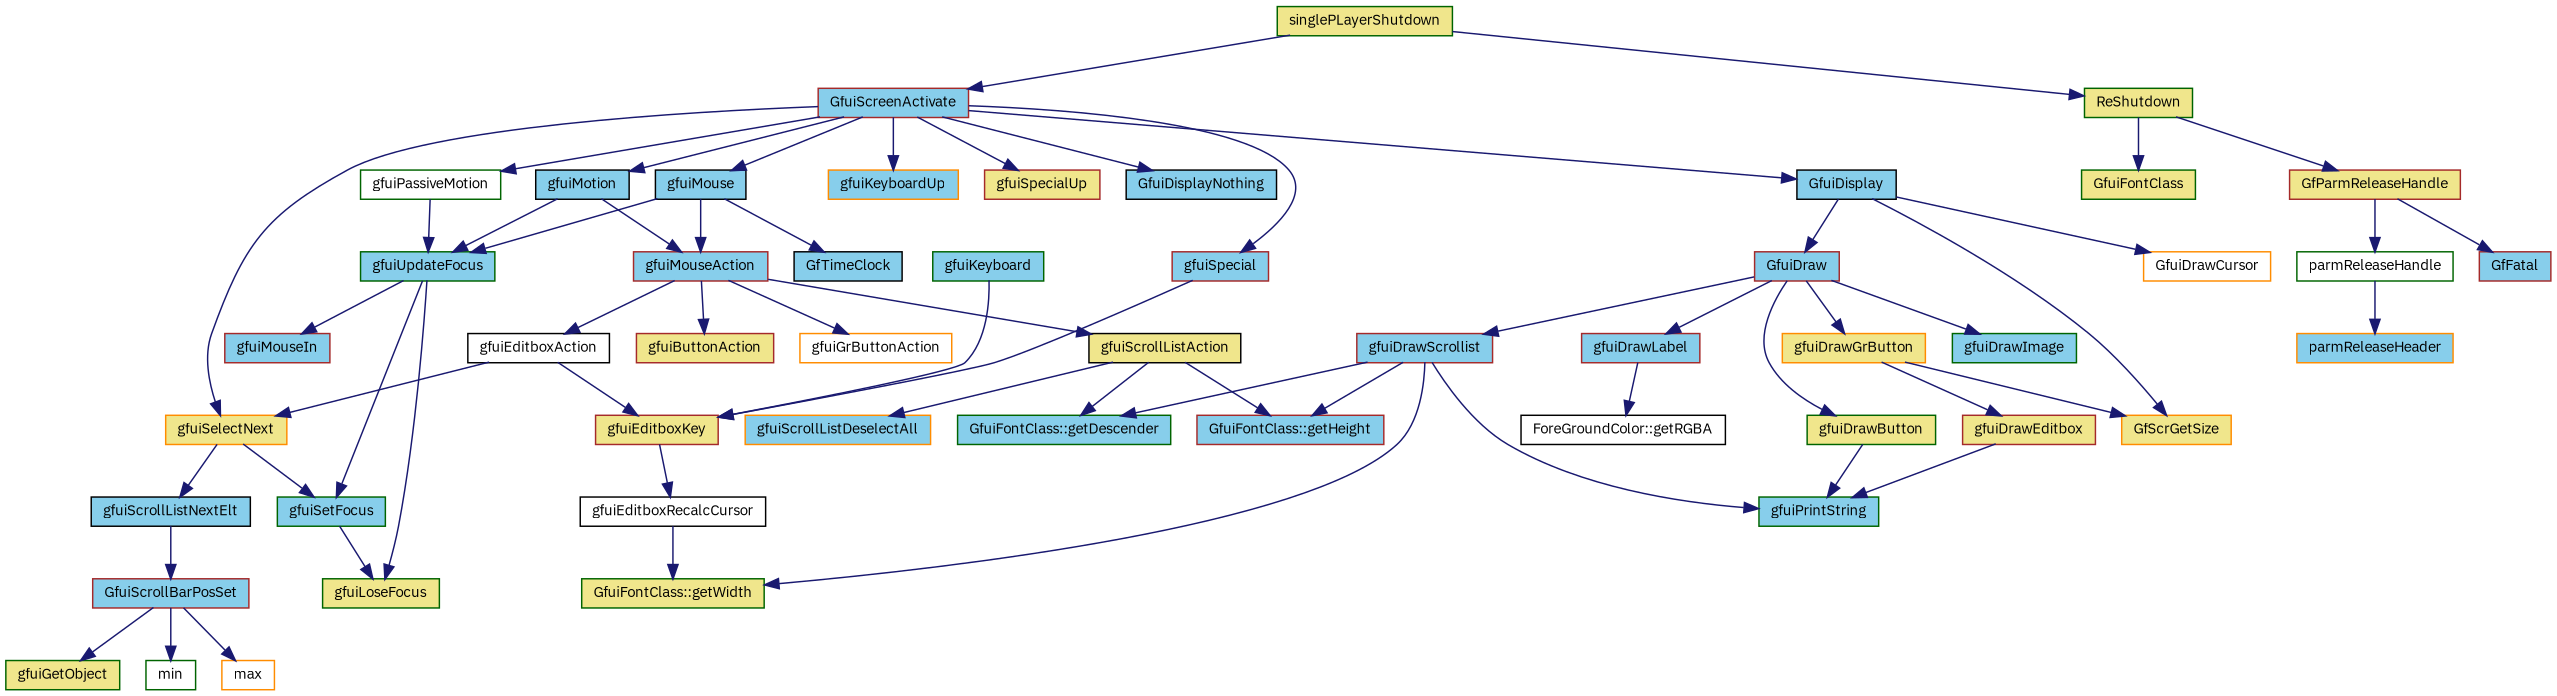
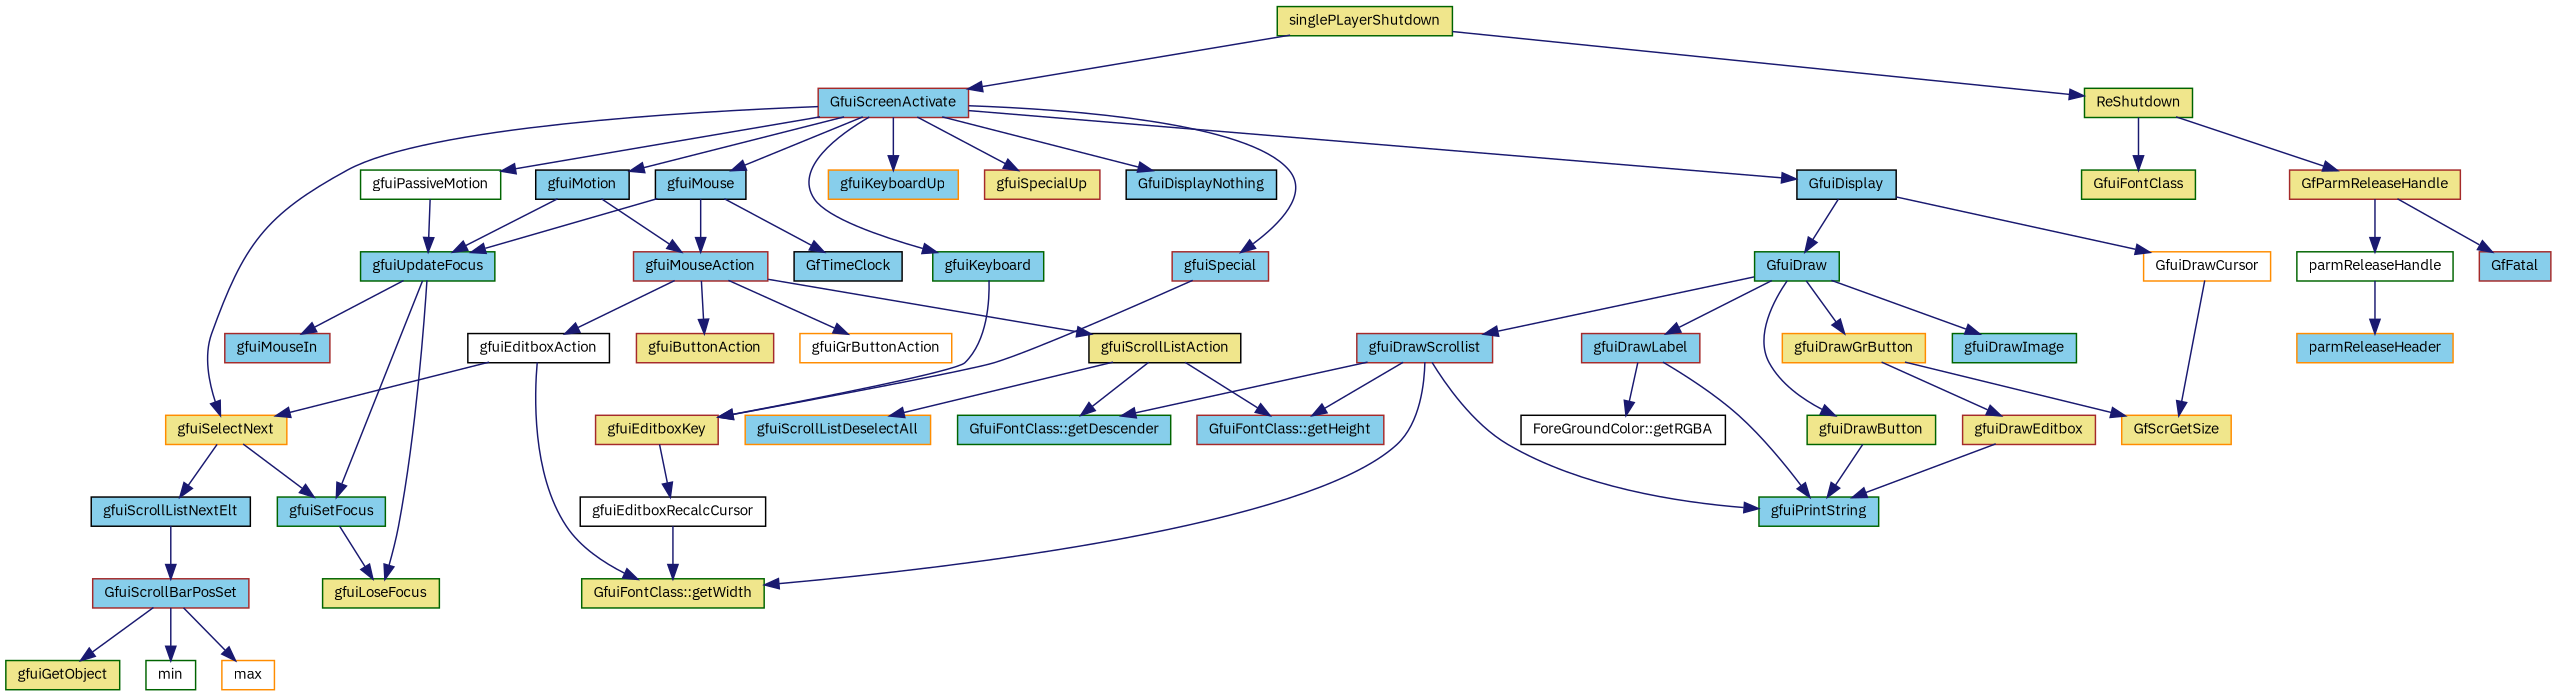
edge "GfuiScreenActivate" -> "gfuiKeyboard": added
node "GfuiDraw": color brown -> darkgreen
edge "GfuiDisplay" -> "GfScrGetSize": now "GfuiDrawCursor" -> "GfScrGetSize"
edge "gfuiEditboxAction" -> "gfuiEditboxKey": now "gfuiEditboxAction" -> "GfuiFontClass::getWidth"
edge "gfuiDrawLabel" -> "gfuiPrintString": added
